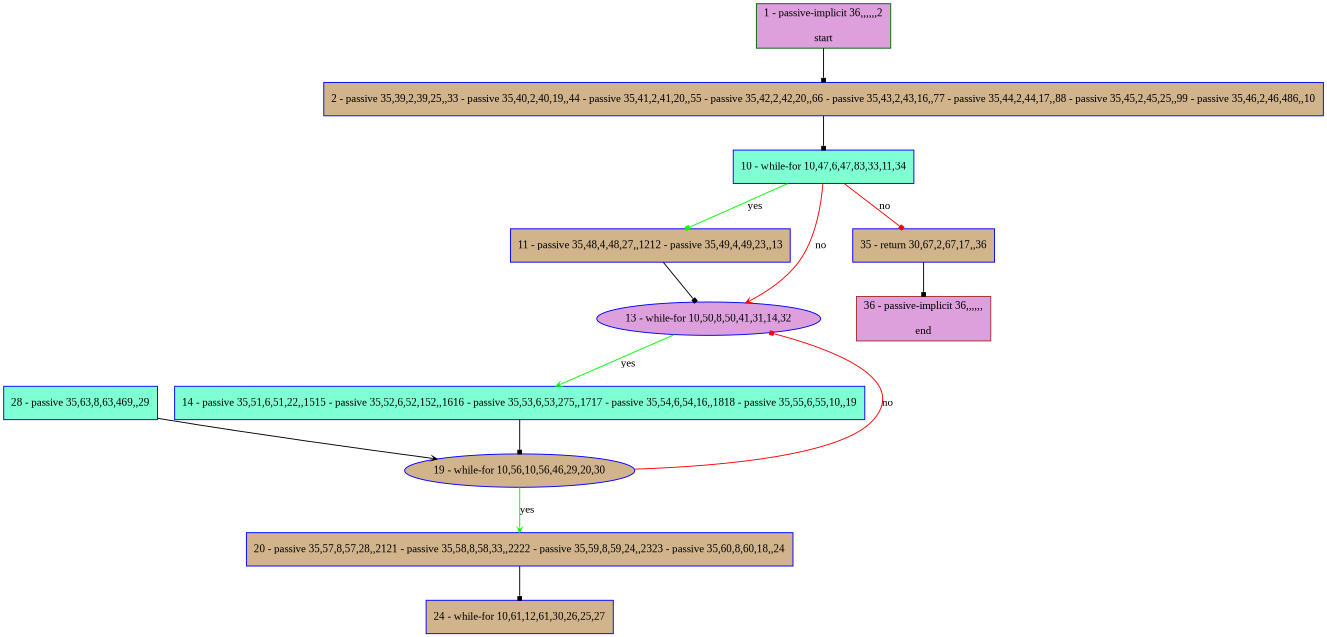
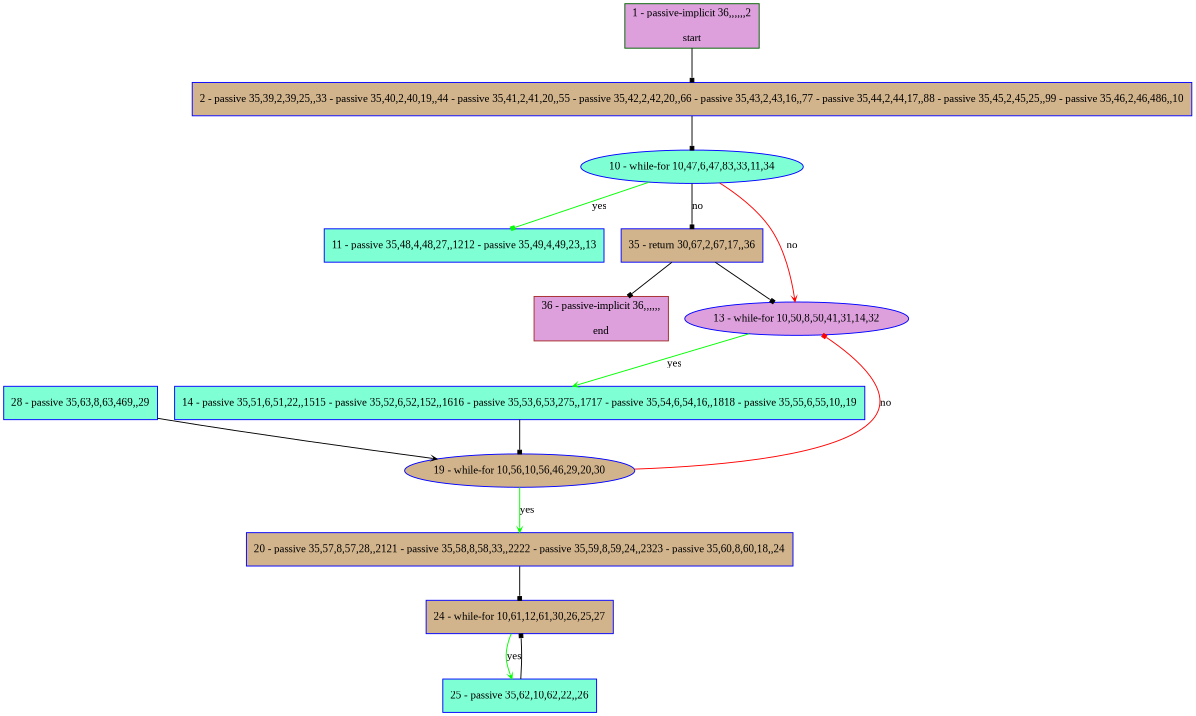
node "10 - while-for 10,47,6,47,83,33,11,34": shape box -> ellipse
edge "10 - while-for 10,47,6,47,83,33,11,34" -> "35 - return 30,67,2,67,17,,36": color #ff0000 -> #000000
node "11 - passive 35,48,4,48,27,,1212 - passive 35,49,4,49,23,,13": fillcolor tan -> aquamarine
edge "11 - passive 35,48,4,48,27,,1212 - passive 35,49,4,49,23,,13" -> "13 - while-for 10,50,8,50,41,31,14,32": now "35 - return 30,67,2,67,17,,36" -> "13 - while-for 10,50,8,50,41,31,14,32"
node "25 - passive 35,62,10,62,22,,26": added
